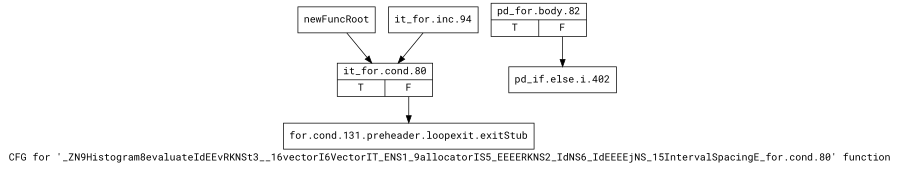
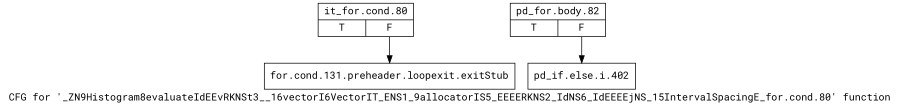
node "newFuncRoot": removed
node "it_for.inc.94": removed
